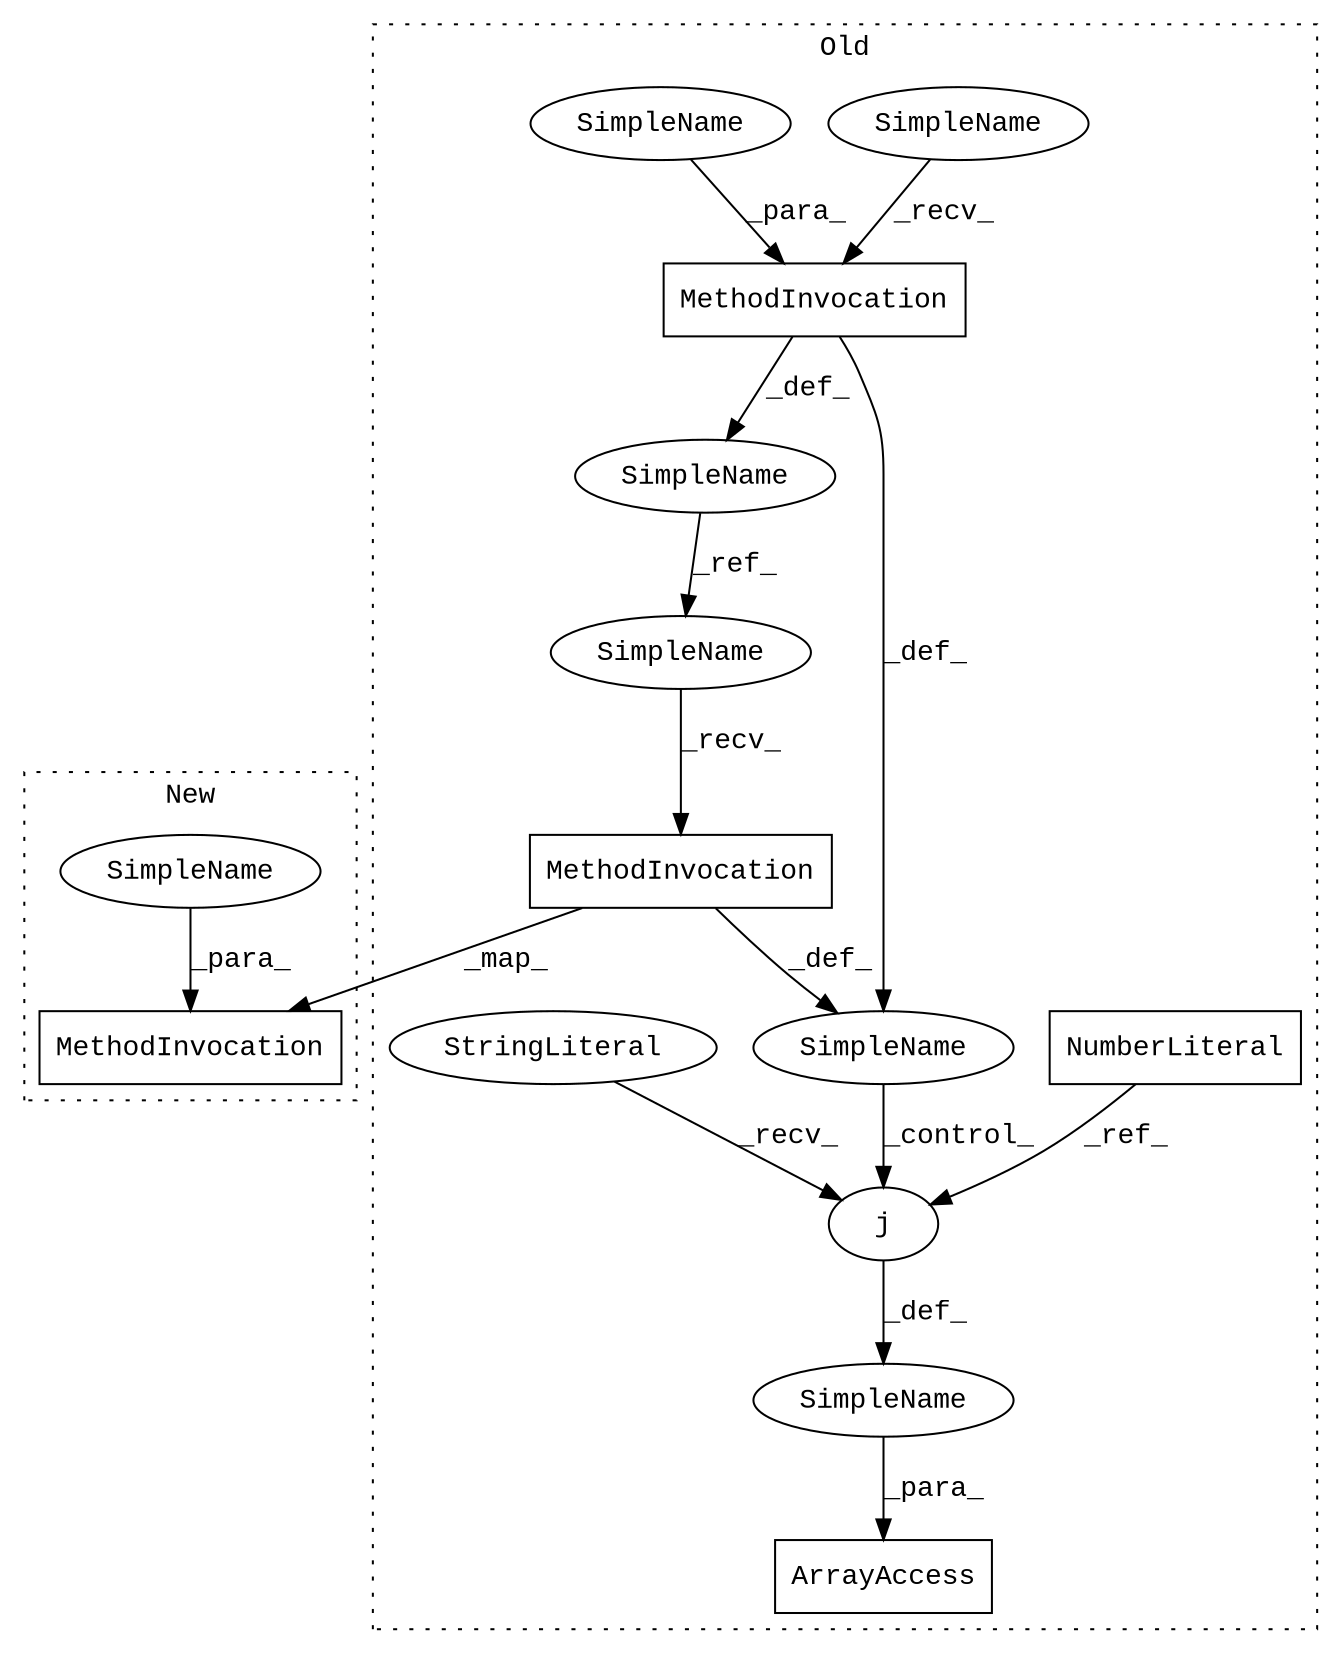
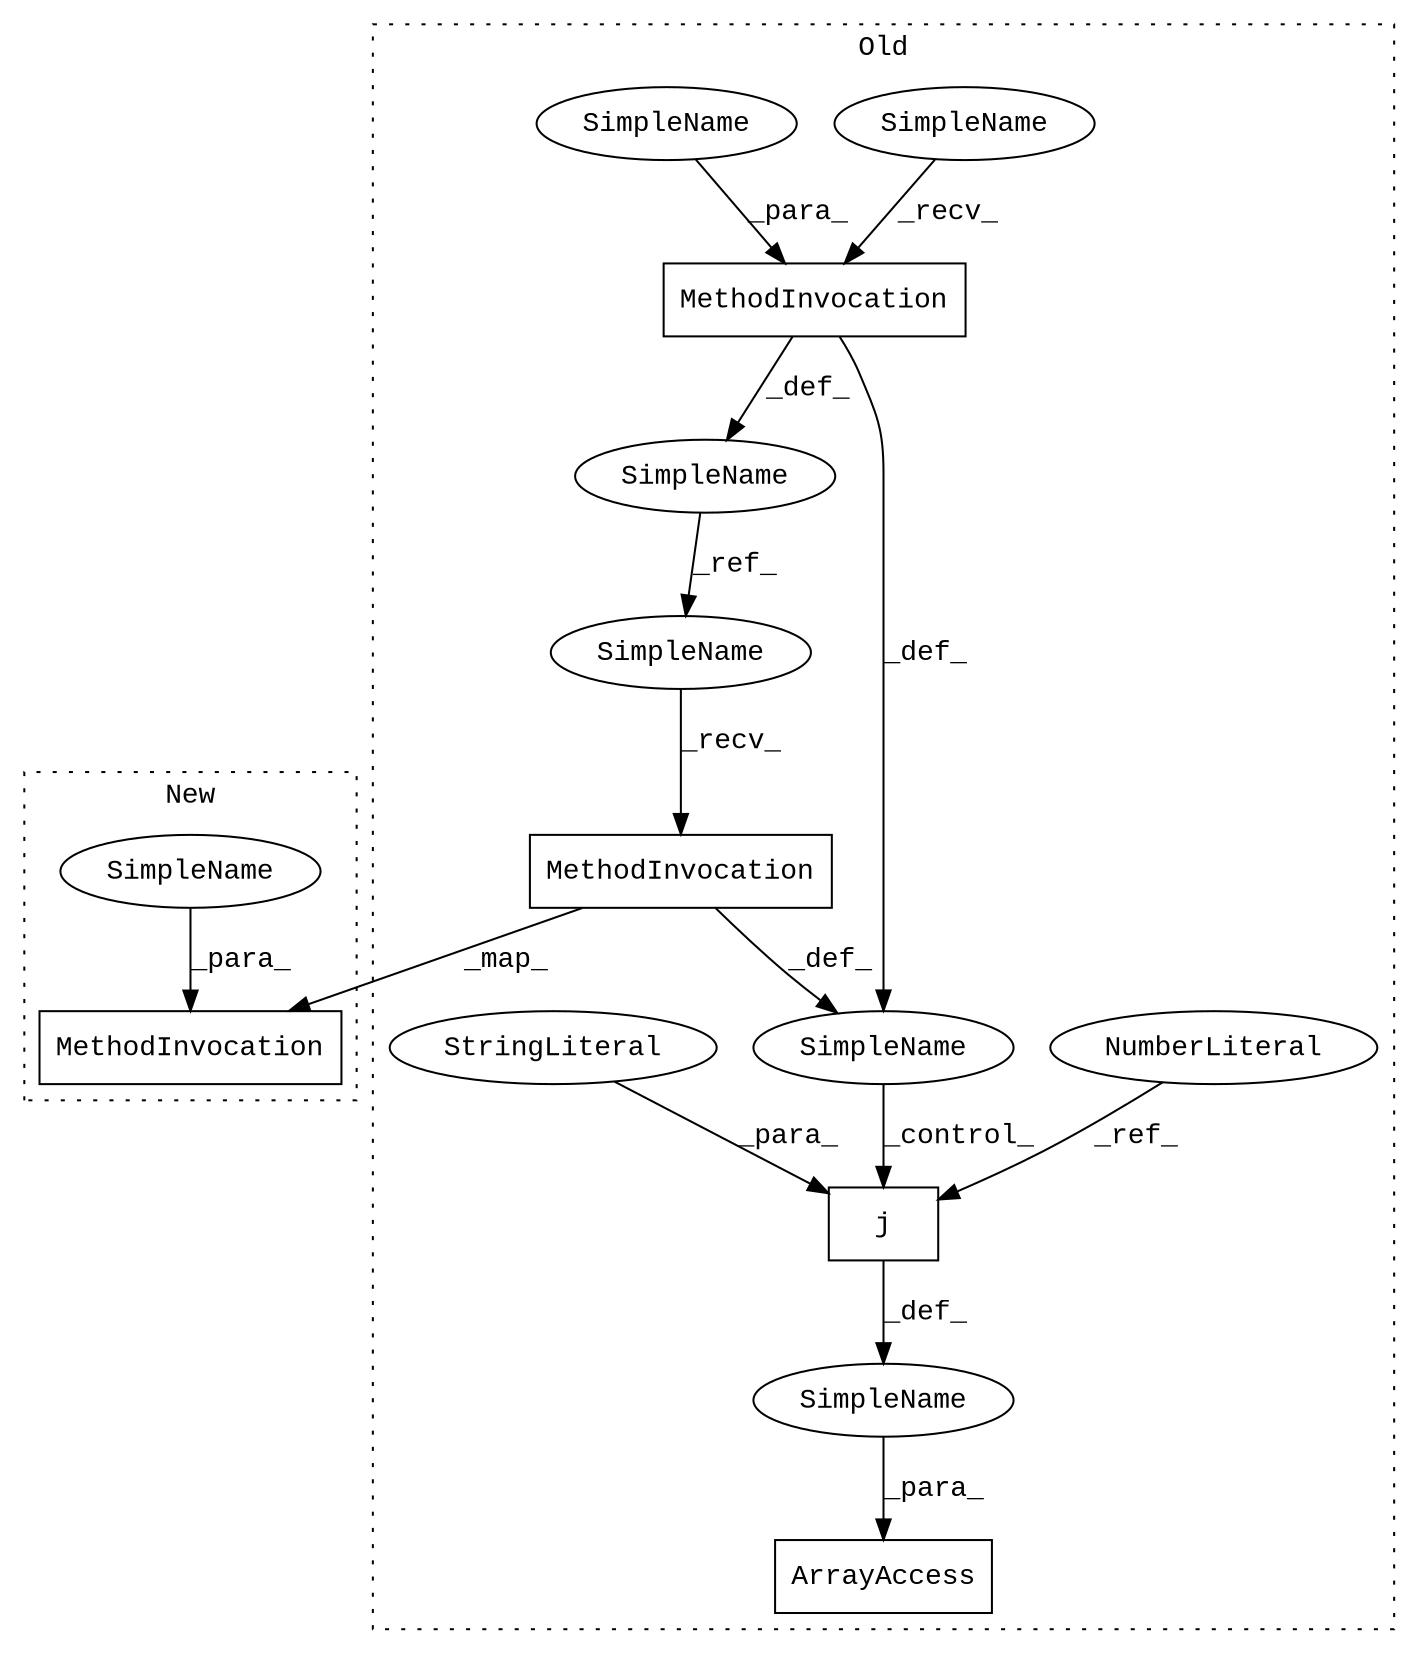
node "NumberLiteral": shape box -> ellipse
edge "StringLiteral" -> "j": label "_recv_" -> "_para_"
node "j": shape ellipse -> box
